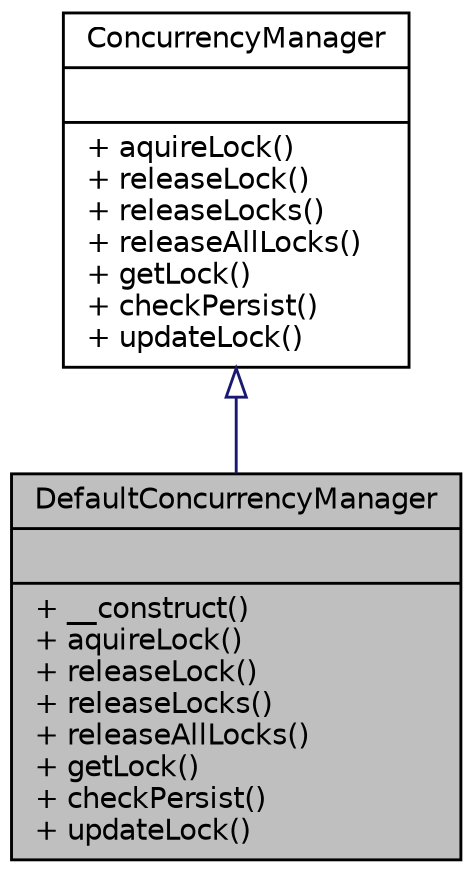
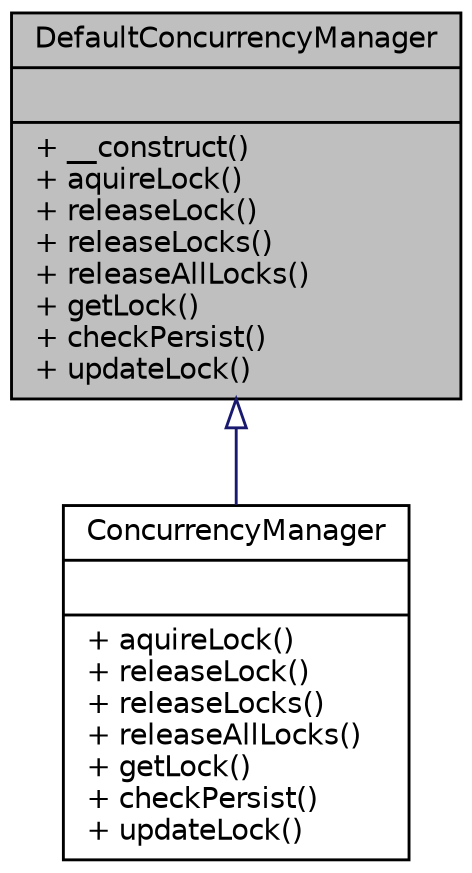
edge "DefaultConcurrencyManager" -> "ConcurrencyManager": reversed
